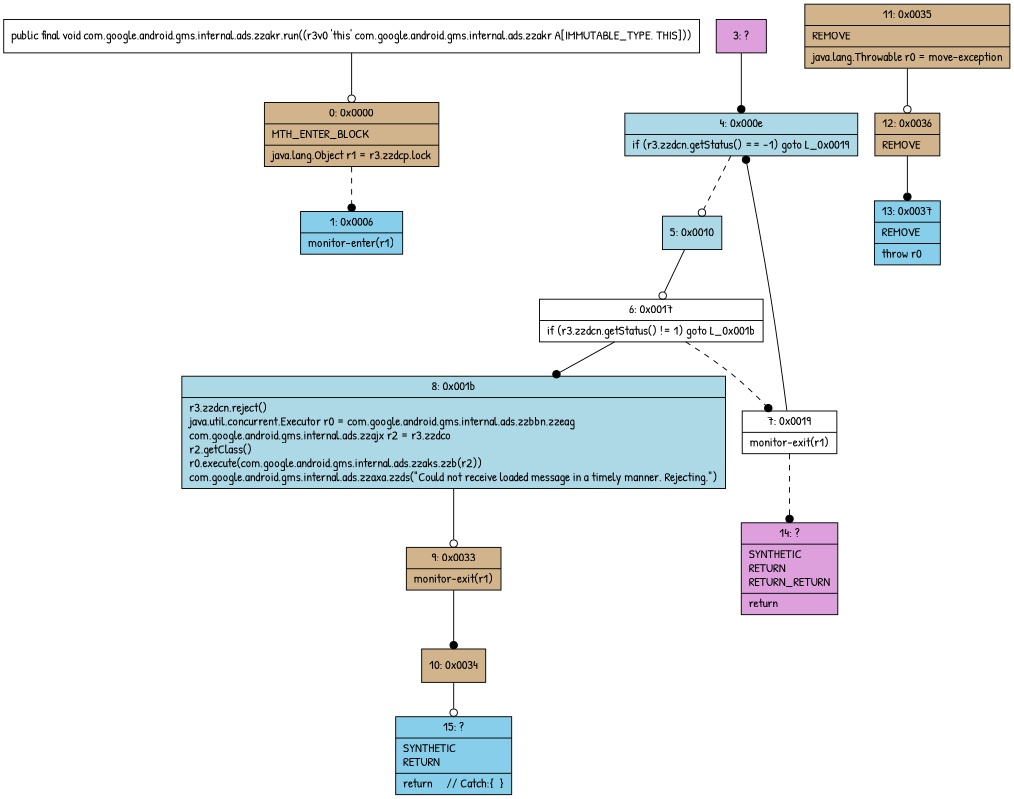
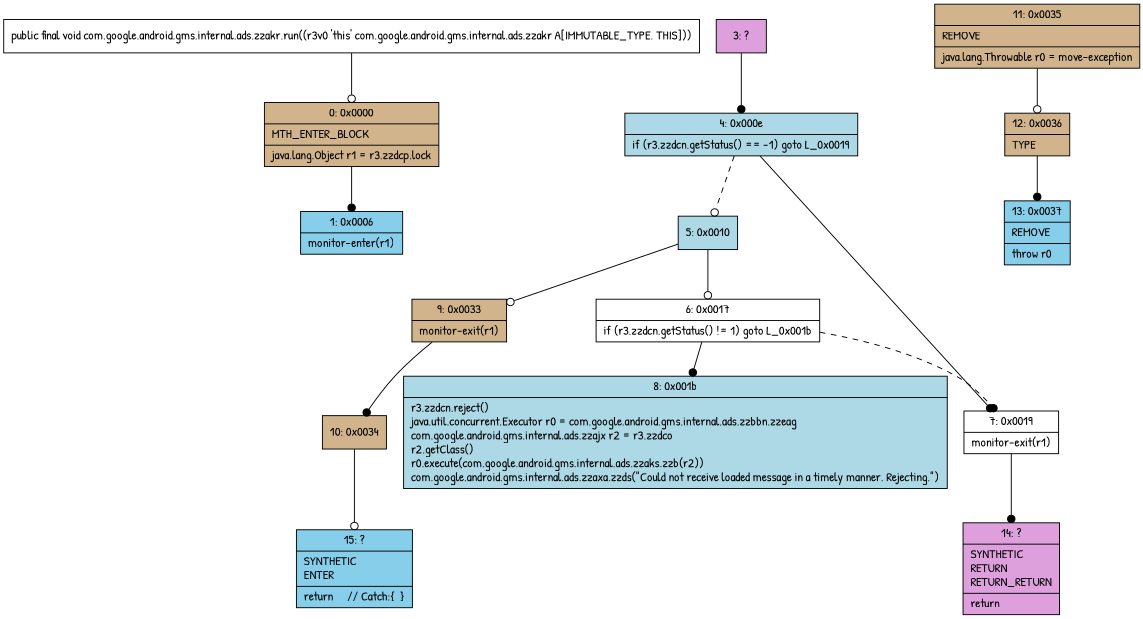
node "12: 0x0036": text "REMOVE" -> "TYPE"
edge "0: 0x0000" -> "1: 0x0006": style dashed -> solid
edge "7: 0x0019" -> "4: 0x000e": reversed
edge "7: 0x0019" -> "14: ?": style dashed -> solid
edge "8: 0x001b" -> "9: 0x0033": now "5: 0x0010" -> "9: 0x0033"
node "15: ?": text "RETURN" -> "ENTER"
